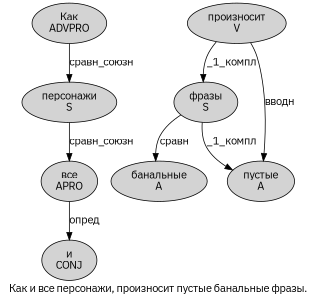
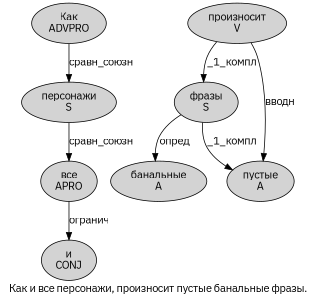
edge "фразы S" -> "банальные A": label "сравн" -> "опред"
edge "все APRO" -> "и CONJ": label "опред" -> "огранич"
